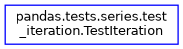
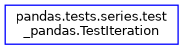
node "pandas.tests.series.test _iteration.TestIteration": label "pandas.tests.series.test _iteration.TestIteration" -> "pandas.tests.series.test _pandas.TestIteration"
